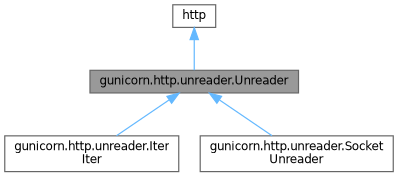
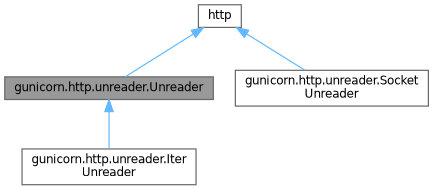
edge "gunicorn.http.unreader.Socket Unreader" -> "gunicorn.http.unreader.Unreader": now "gunicorn.http.unreader.Socket Unreader" -> "http"
node "gunicorn.http.unreader.Iter Iter": label "gunicorn.http.unreader.Iter Iter" -> "gunicorn.http.unreader.Iter Unreader"
